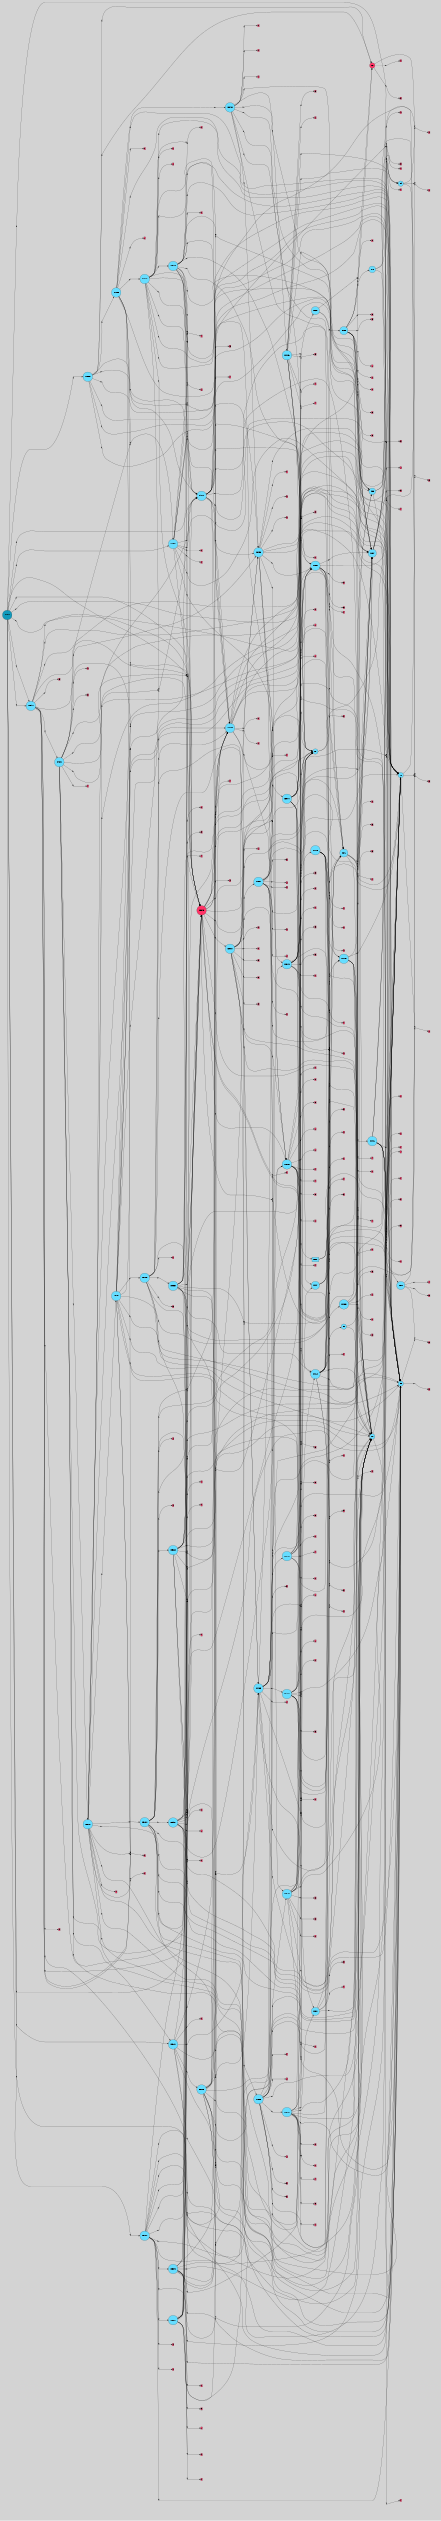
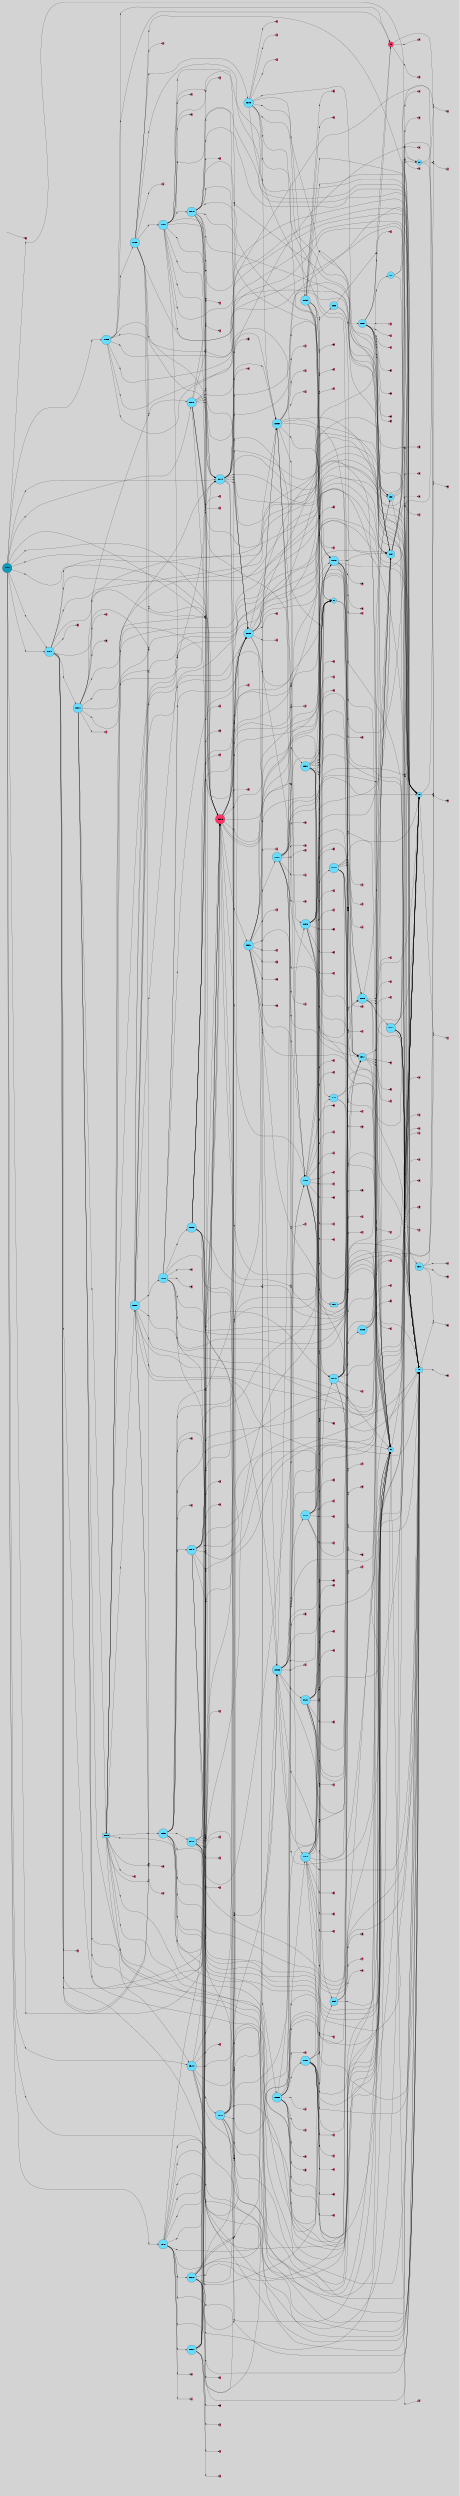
node "T2": removed
node "T8": shape circle -> box
node "T5870": shape circle -> box
